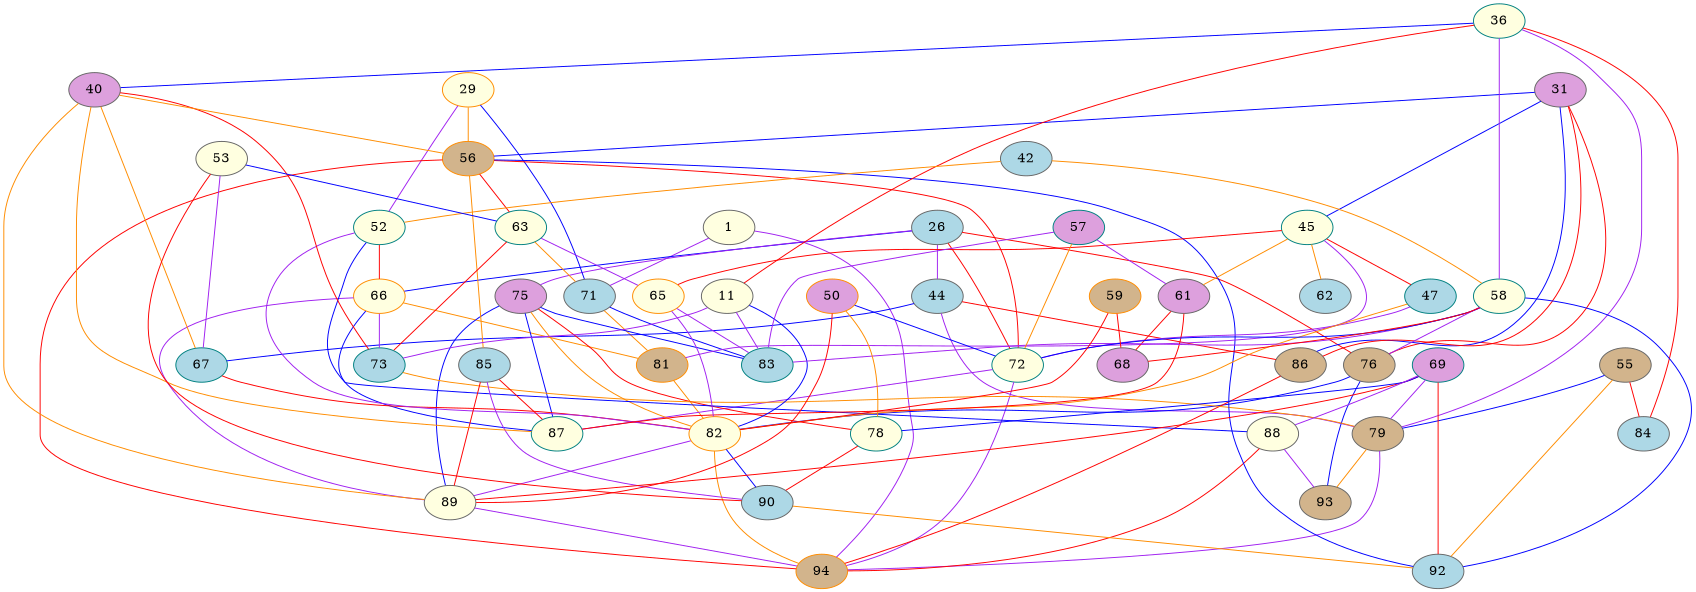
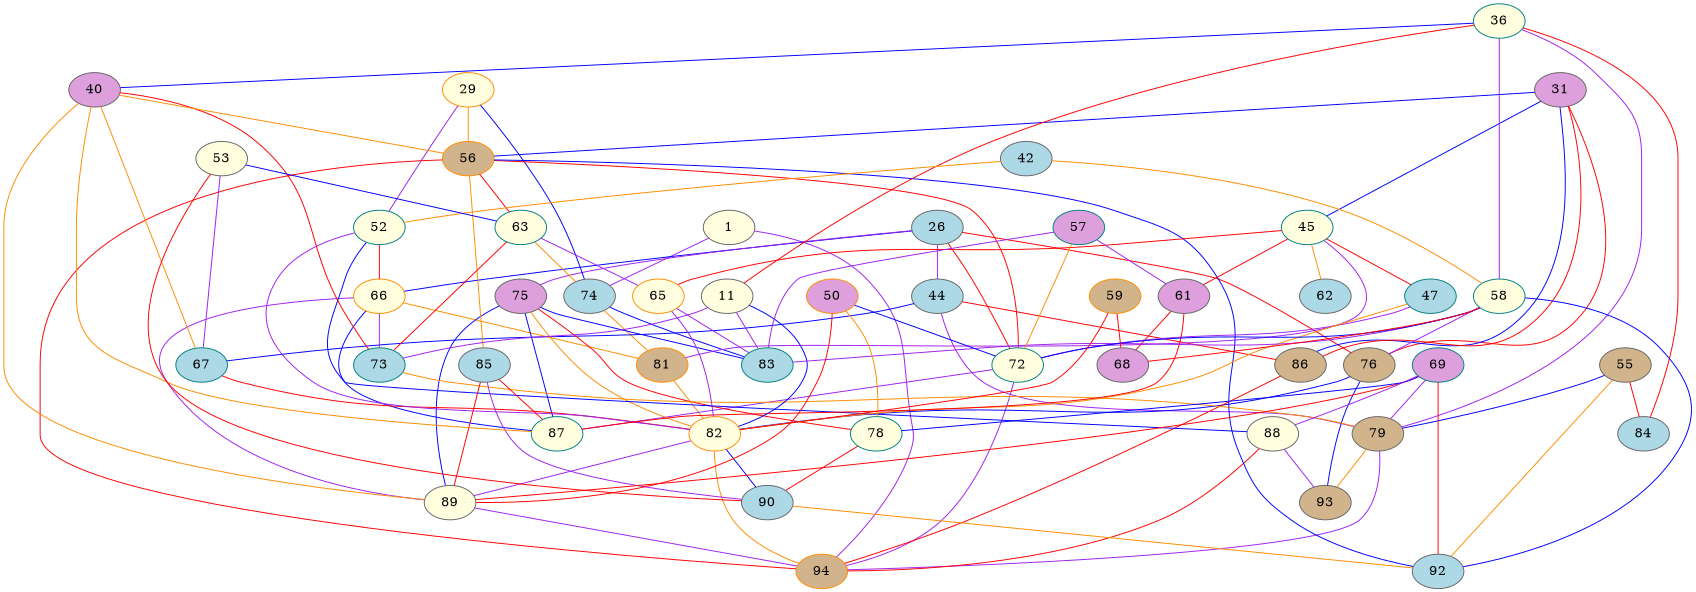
edge "45" -- "61": color darkorange -> red
node "71": label "71" -> "74"
